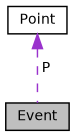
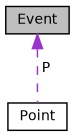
edge "Event" -> "Point": reversed
